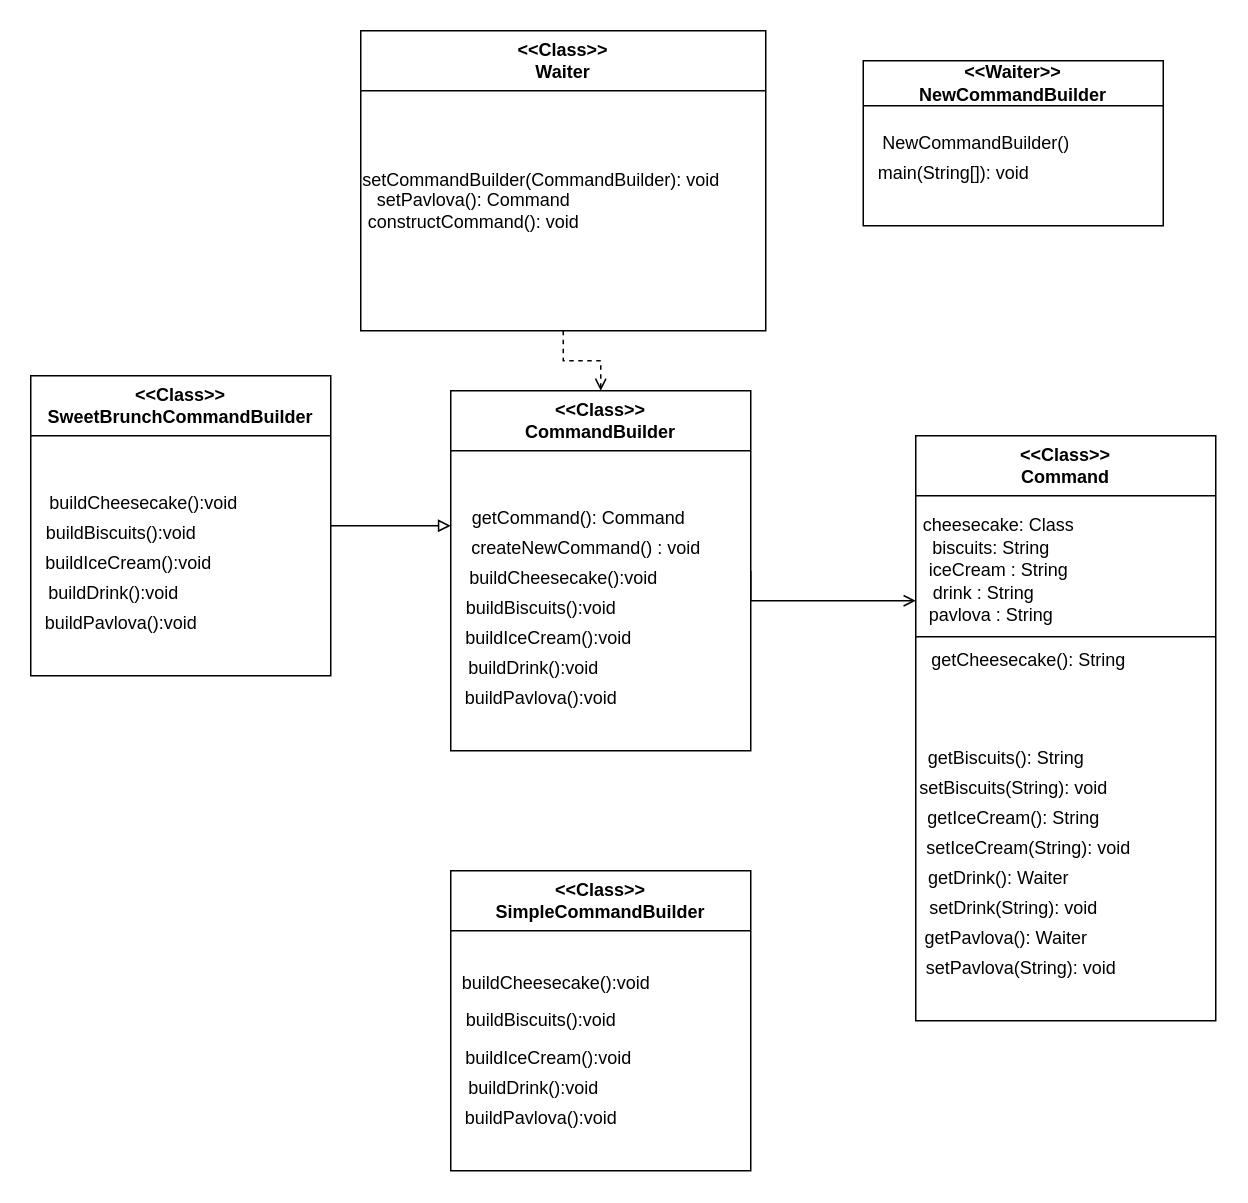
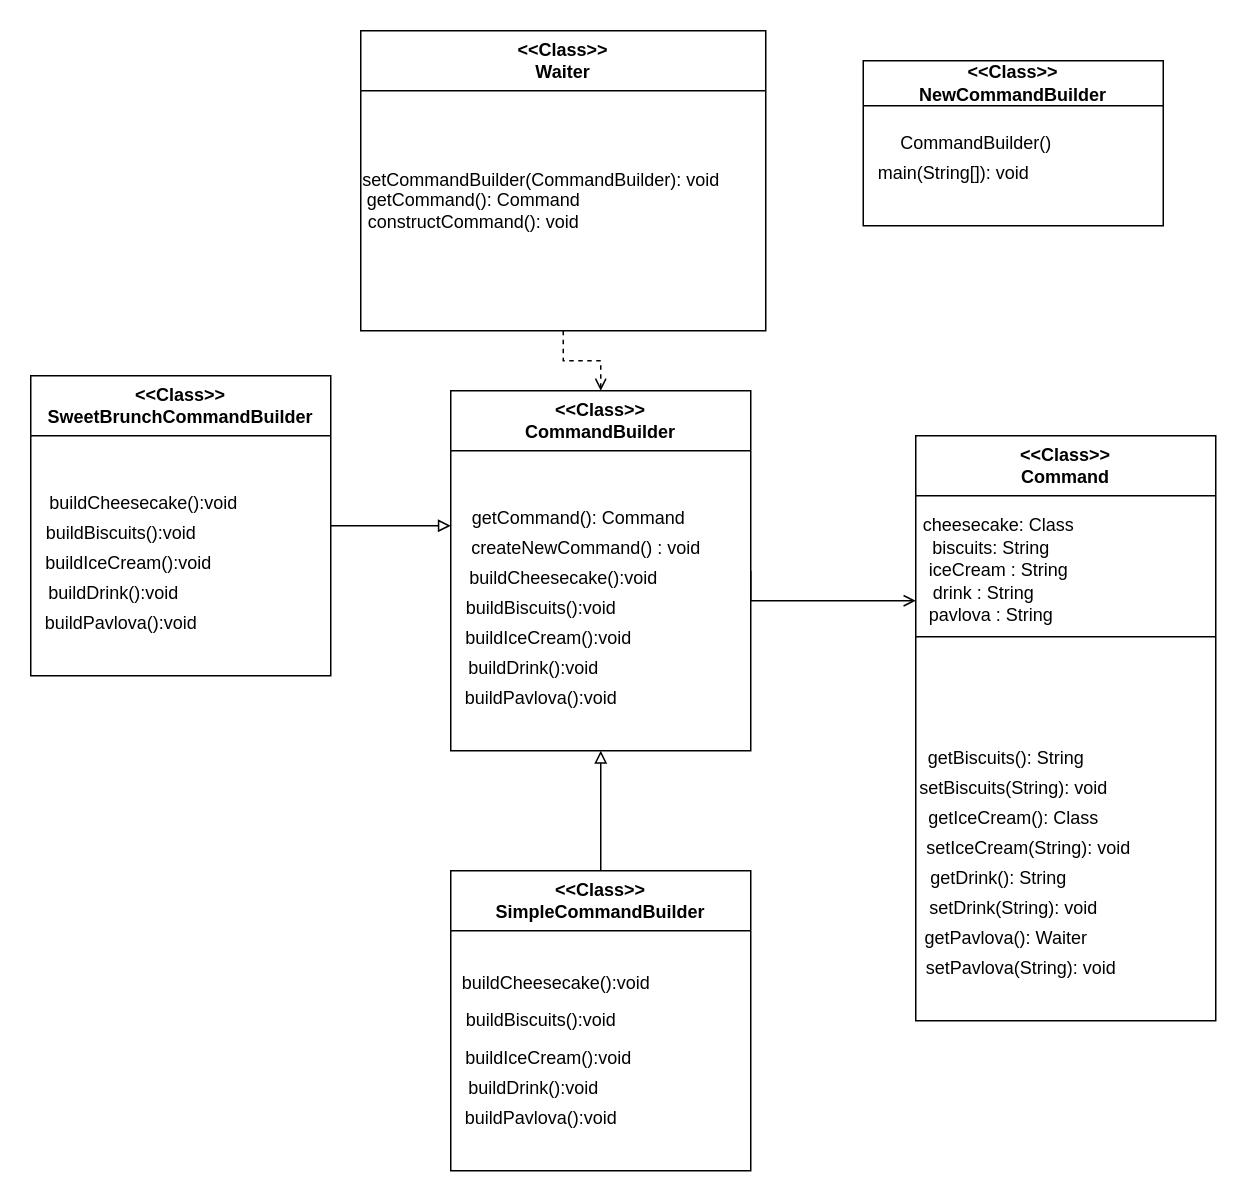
node "<<Waiter>> NewCommandBuilder": label "<<Waiter>> NewCommandBuilder" -> "<<Class>> NewCommandBuilder"
node "NewCommandBuilder()": label "NewCommandBuilder()" -> "CommandBuilder()"
node "setPavlova(): Command constructCommand(): void": label "setPavlova(): Command constructCommand(): void" -> "getCommand(): Command constructCommand(): void"
node "getCheesecake(): String": removed
edge "<<Class>> SimpleCommandBuilder" -> "<<Class>> CommandBuilder": added
node "getIceCream(): String": label "getIceCream(): String" -> "getIceCream(): Class"
node "getDrink(): Waiter": label "getDrink(): Waiter" -> "getDrink(): String"
